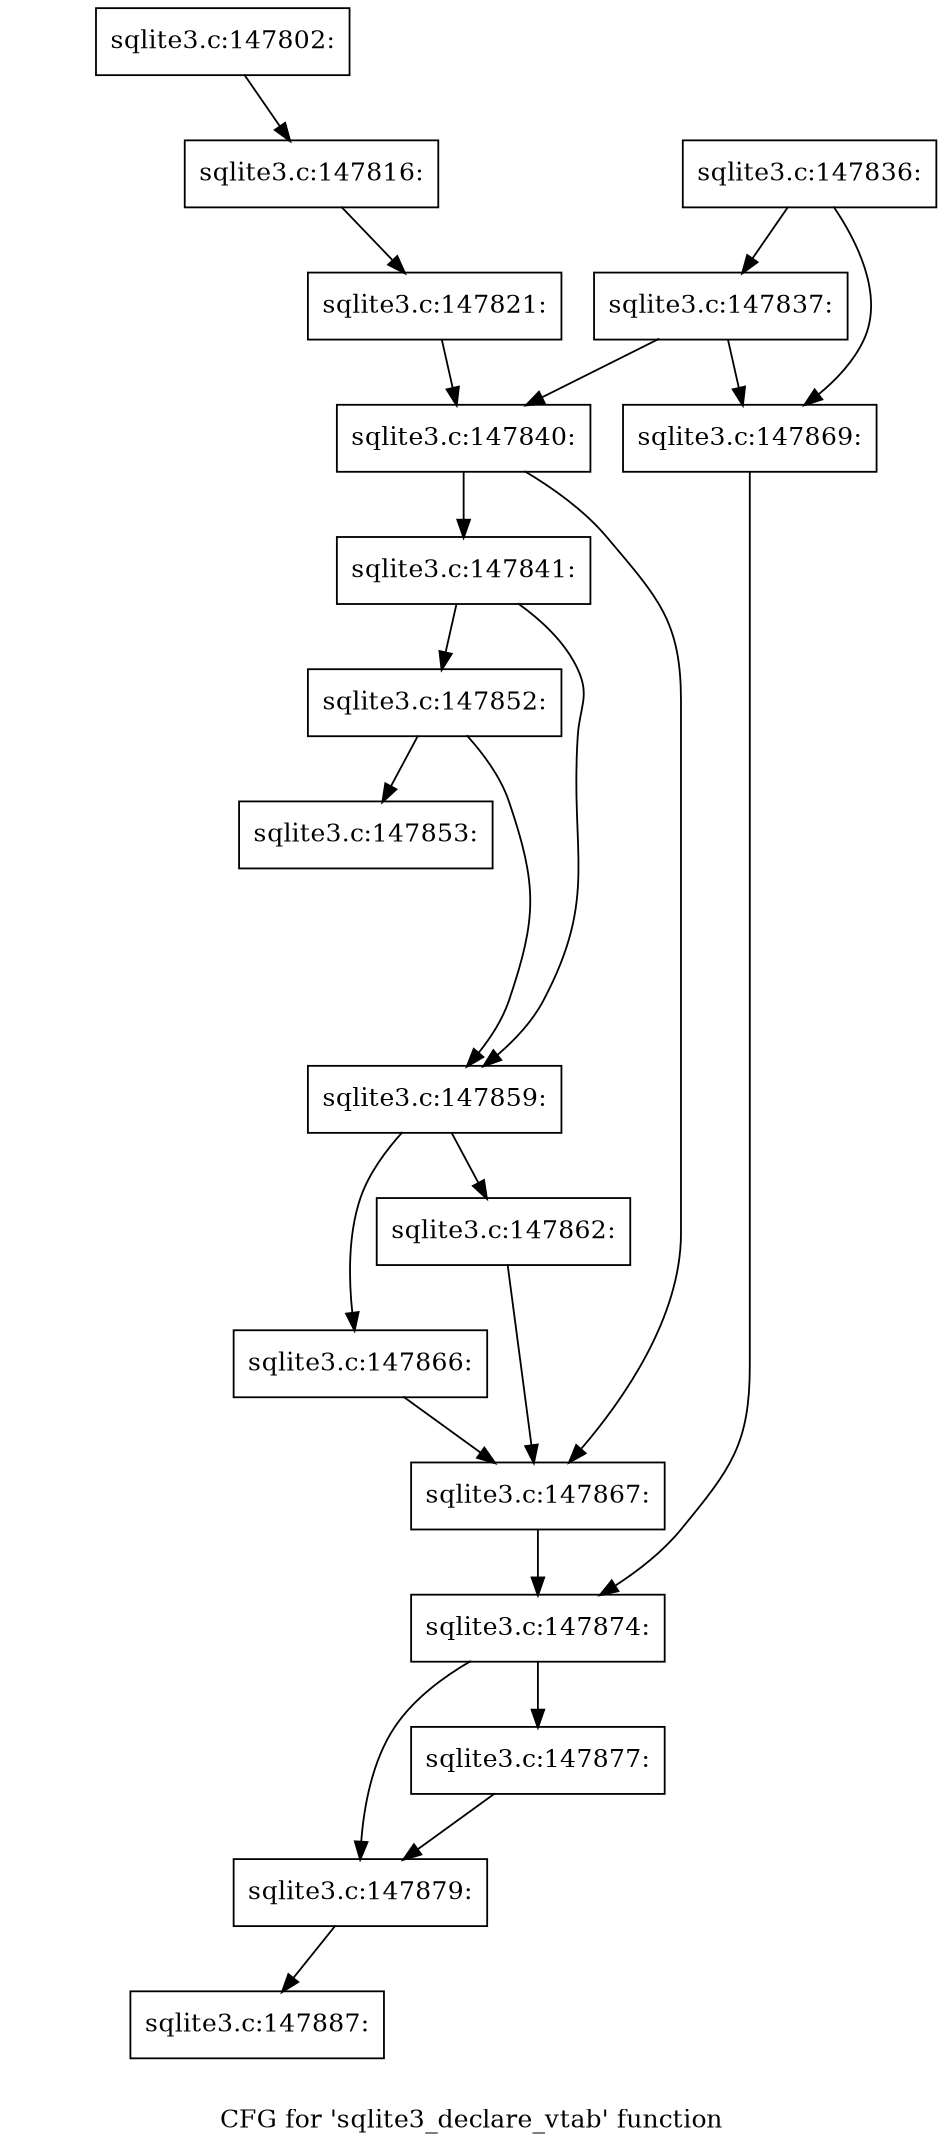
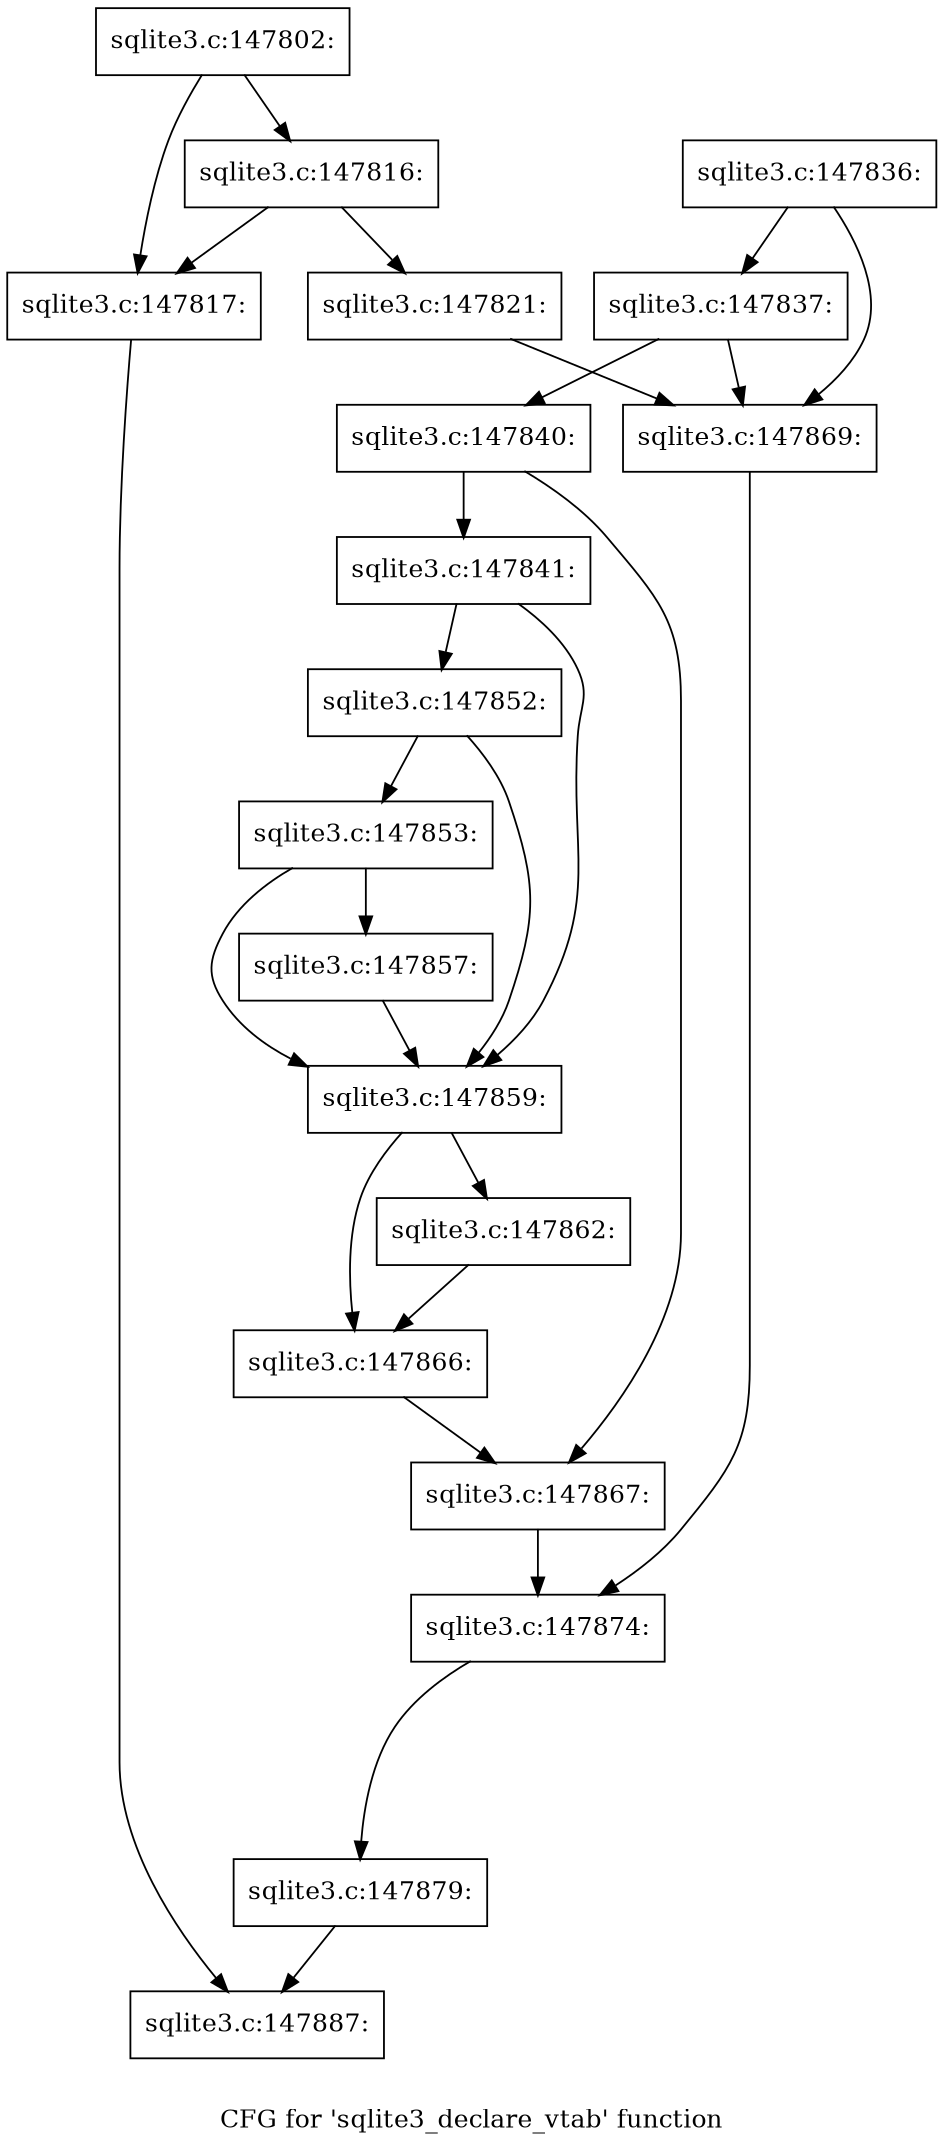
node "sqlite3.c:147817:": added
edge "sqlite3.c:147821:" -> "sqlite3.c:147840:": now "sqlite3.c:147821:" -> "sqlite3.c:147869:"
edge "sqlite3.c:147853:" -> "sqlite3.c:147859:": added
node "sqlite3.c:147857:": added
edge "sqlite3.c:147862:" -> "sqlite3.c:147867:": now "sqlite3.c:147862:" -> "sqlite3.c:147866:"
node "sqlite3.c:147877:": removed
